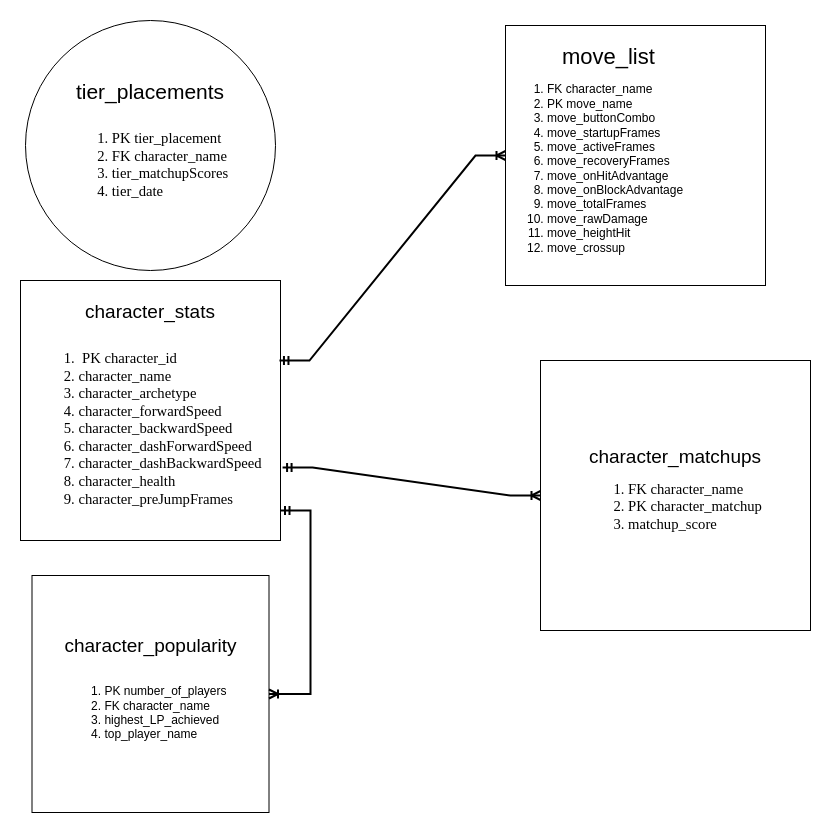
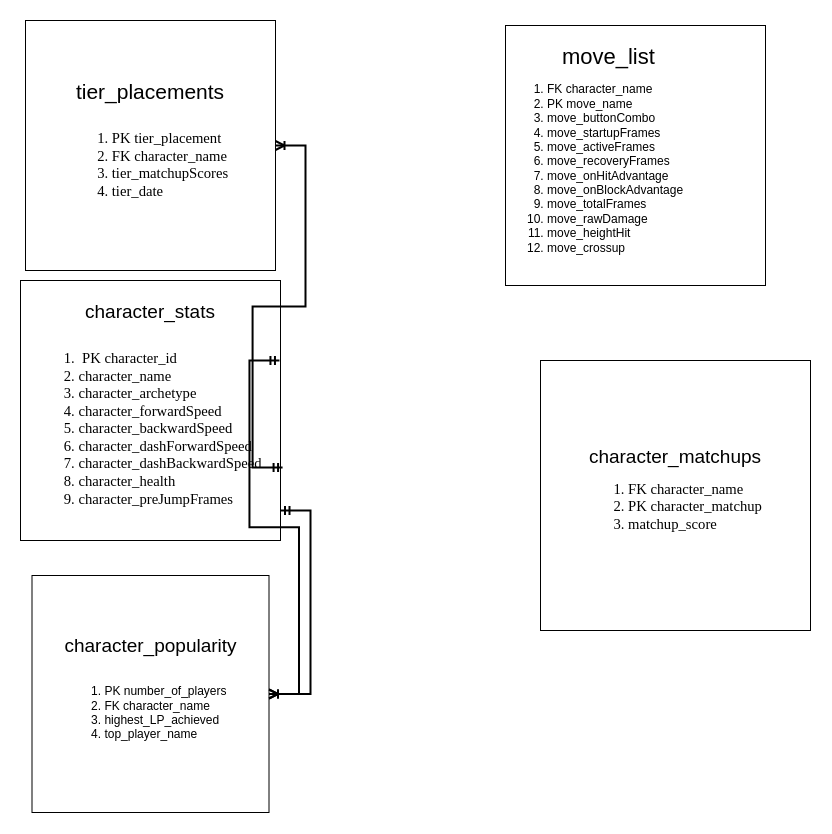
node "tier_placements PK tier_placement FK character_name tier_matchupScores tier_date": shape ellipse -> rectangle
edge "move_list FK character_name PK move_name move_buttonCombo move_startupFrames move_activeFrames move_recoveryFrames move_onHitAdvantage move_onBlockAdvantage move_totalFrames move_rawDamage move_heightHit move_crossup" -- "character_stats PK character_id character_name character_archetype character_forwardSpeed character_backwardSpeed character_dashForwardSpeed character_dashBackwardSpeed character_health character_preJumpFrames": now "character_popularity PK number_of_players FK character_name highest_LP_achieved top_player_name" -- "character_stats PK character_id character_name character_archetype character_forwardSpeed character_backwardSpeed character_dashForwardSpeed character_dashBackwardSpeed character_health character_preJumpFrames"
edge "character_stats PK character_id character_name character_archetype character_forwardSpeed character_backwardSpeed character_dashForwardSpeed character_dashBackwardSpeed character_health character_preJumpFrames" -- "character_matchups FK character_name PK character_matchup matchup_score": now "character_stats PK character_id character_name character_archetype character_forwardSpeed character_backwardSpeed character_dashForwardSpeed character_dashBackwardSpeed character_health character_preJumpFrames" -- "tier_placements PK tier_placement FK character_name tier_matchupScores tier_date"
